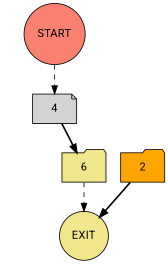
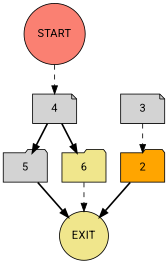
node "3": added
node "5": added
